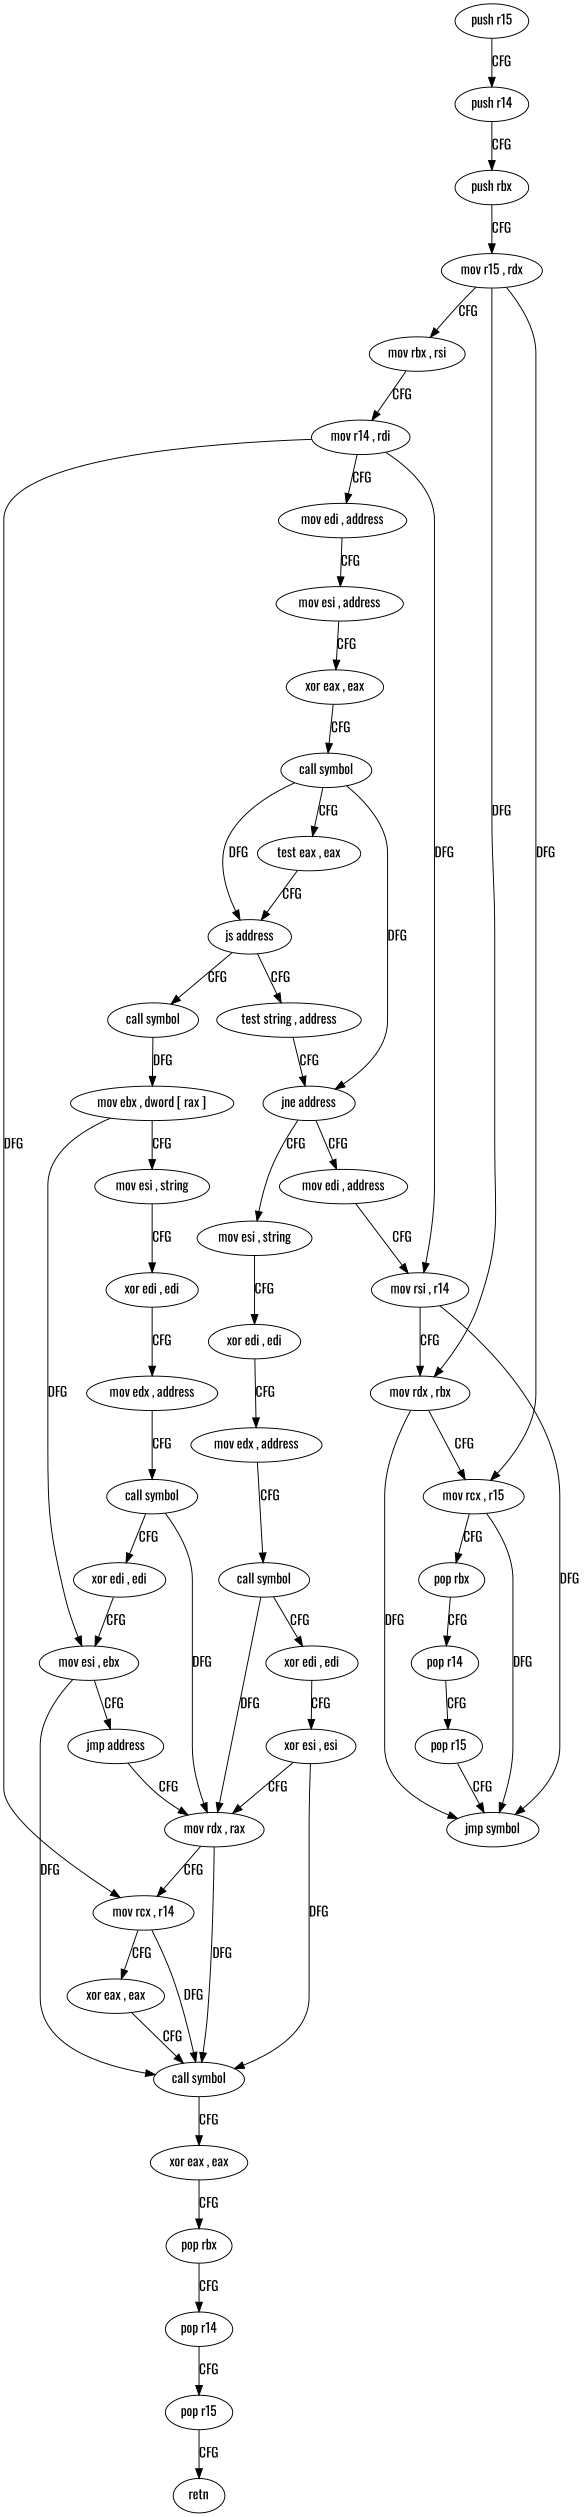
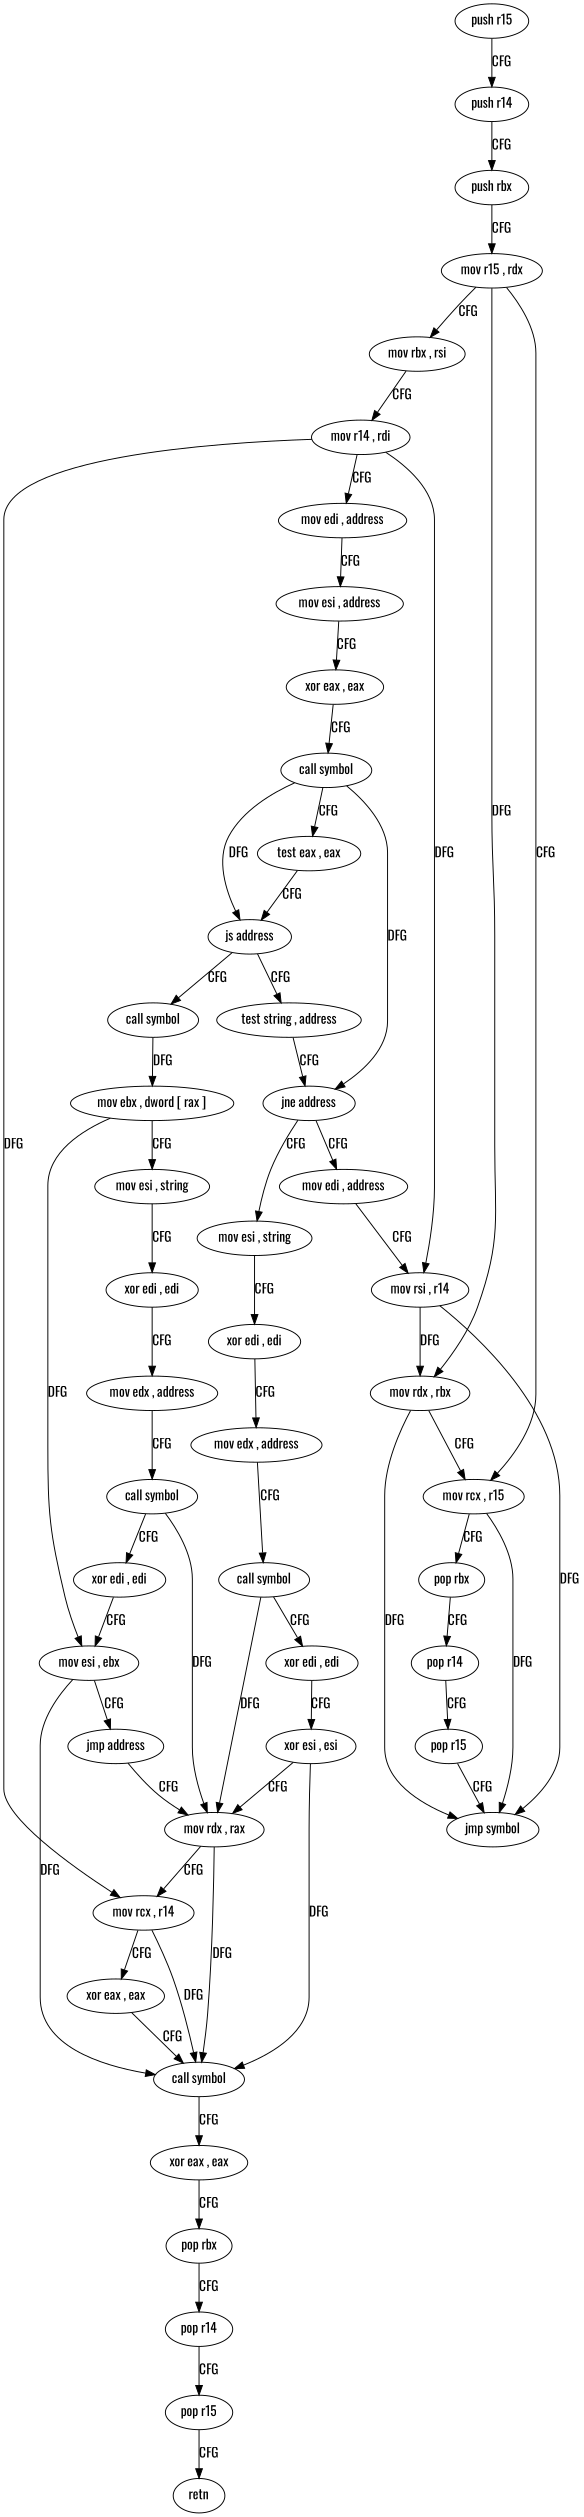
edge "mov r15 , rdx" -> "mov rcx , r15": label "DFG" -> "CFG"
edge "mov rsi , r14" -> "mov rdx , rbx": label "CFG" -> "DFG"
